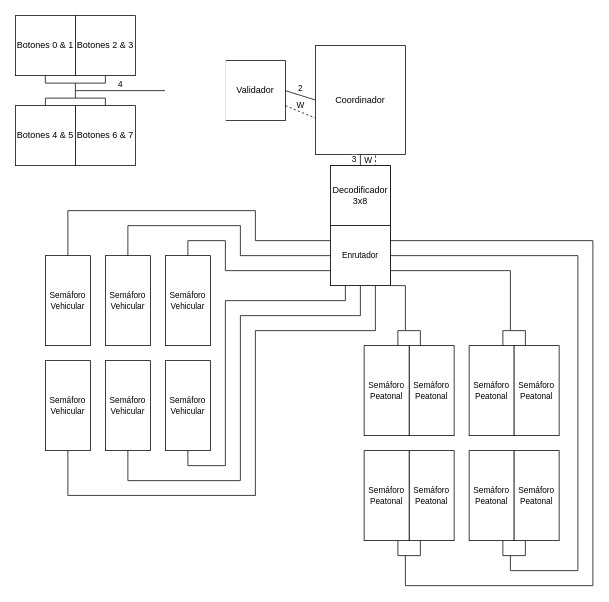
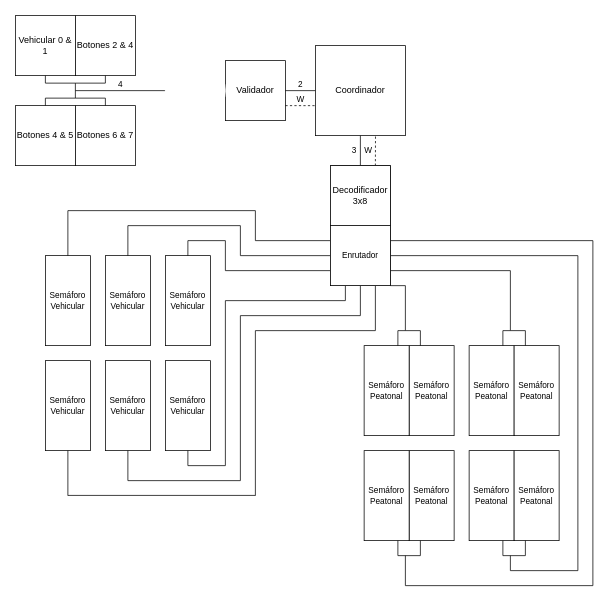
node "Botones 0 & 1": label "Botones 0 & 1" -> "Vehicular 0 & 1"
node "Botones 2 & 3": label "Botones 2 & 3" -> "Botones 2 & 4"
node "Codificador 4x2": shape rectangle -> ellipse
node "Coordinador": size 90x109 -> 90x90
